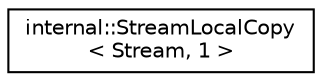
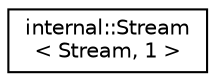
node "internal::StreamLocalCopy < Stream, 1 >": label "internal::StreamLocalCopy < Stream, 1 >" -> "internal::Stream < Stream, 1 >"
